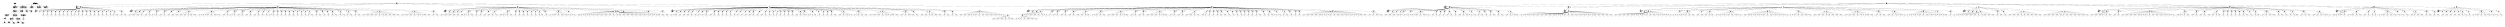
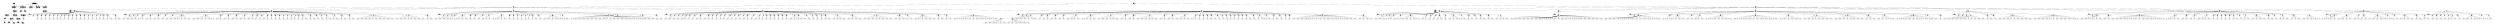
node "body": added
node "publisher": removed
node "keywords": added
